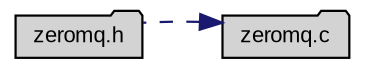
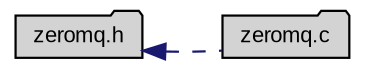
edge "zeromq.h" -> "zeromq.c": reversed
